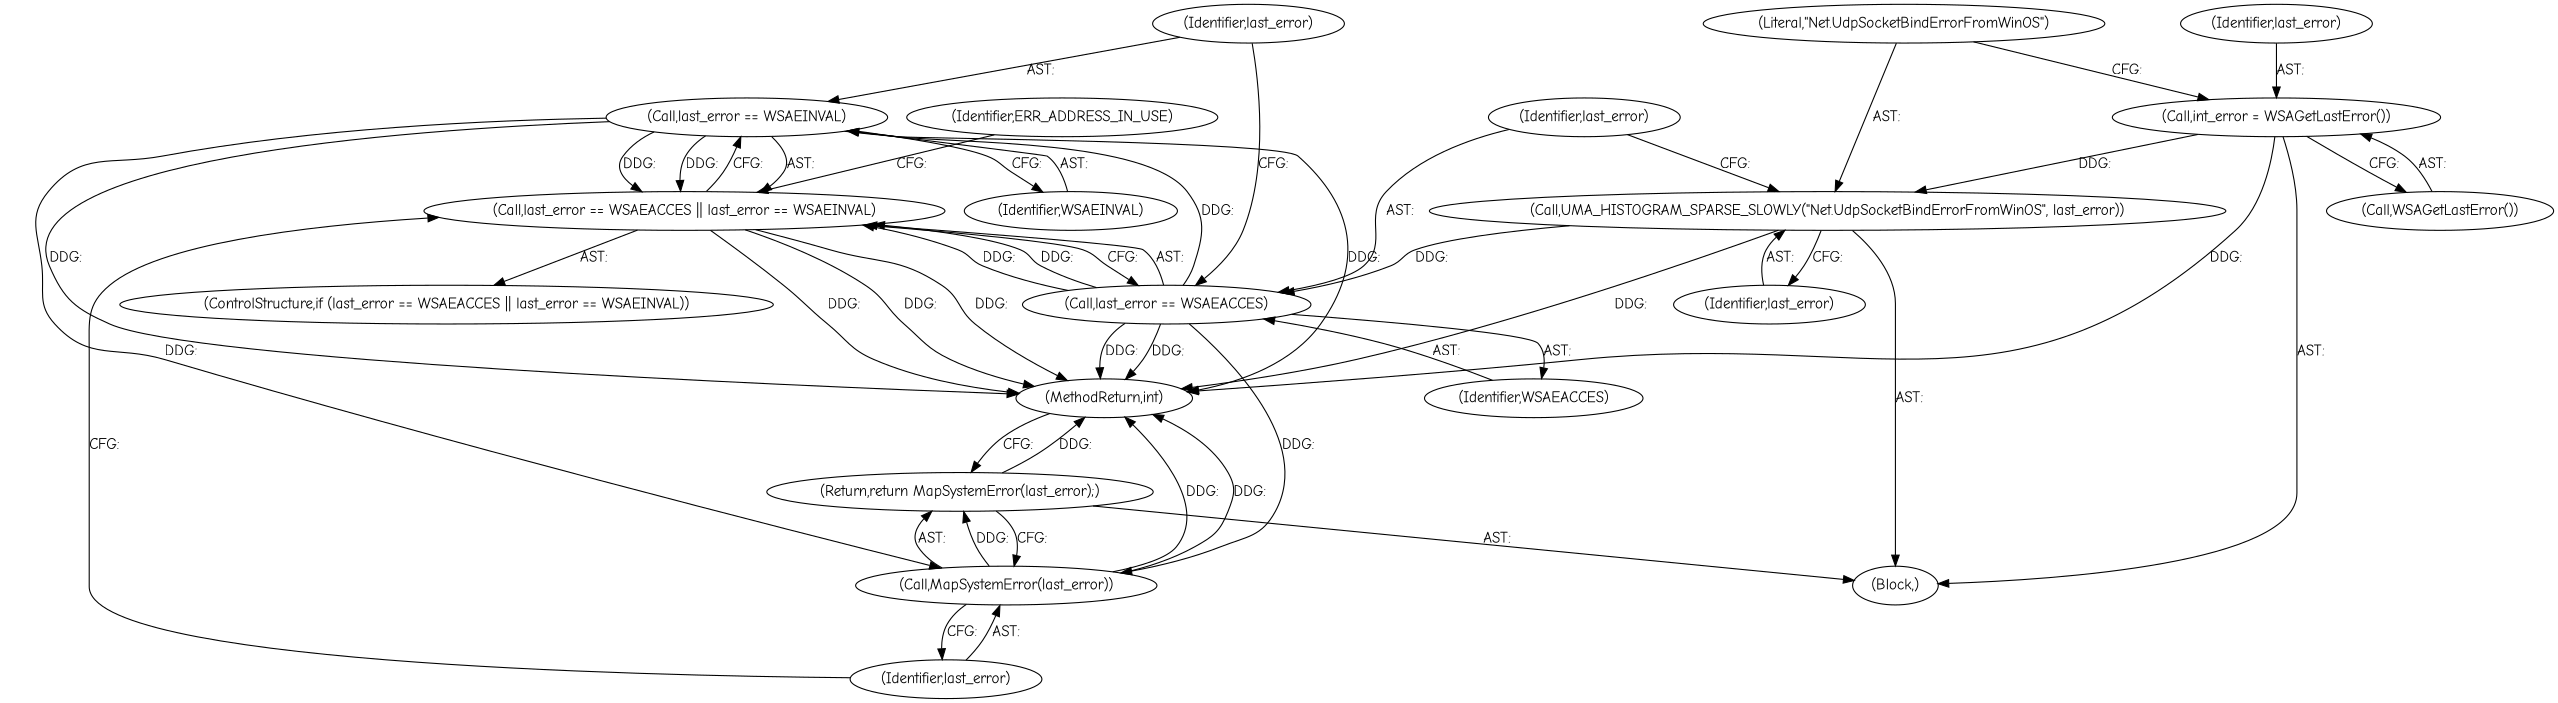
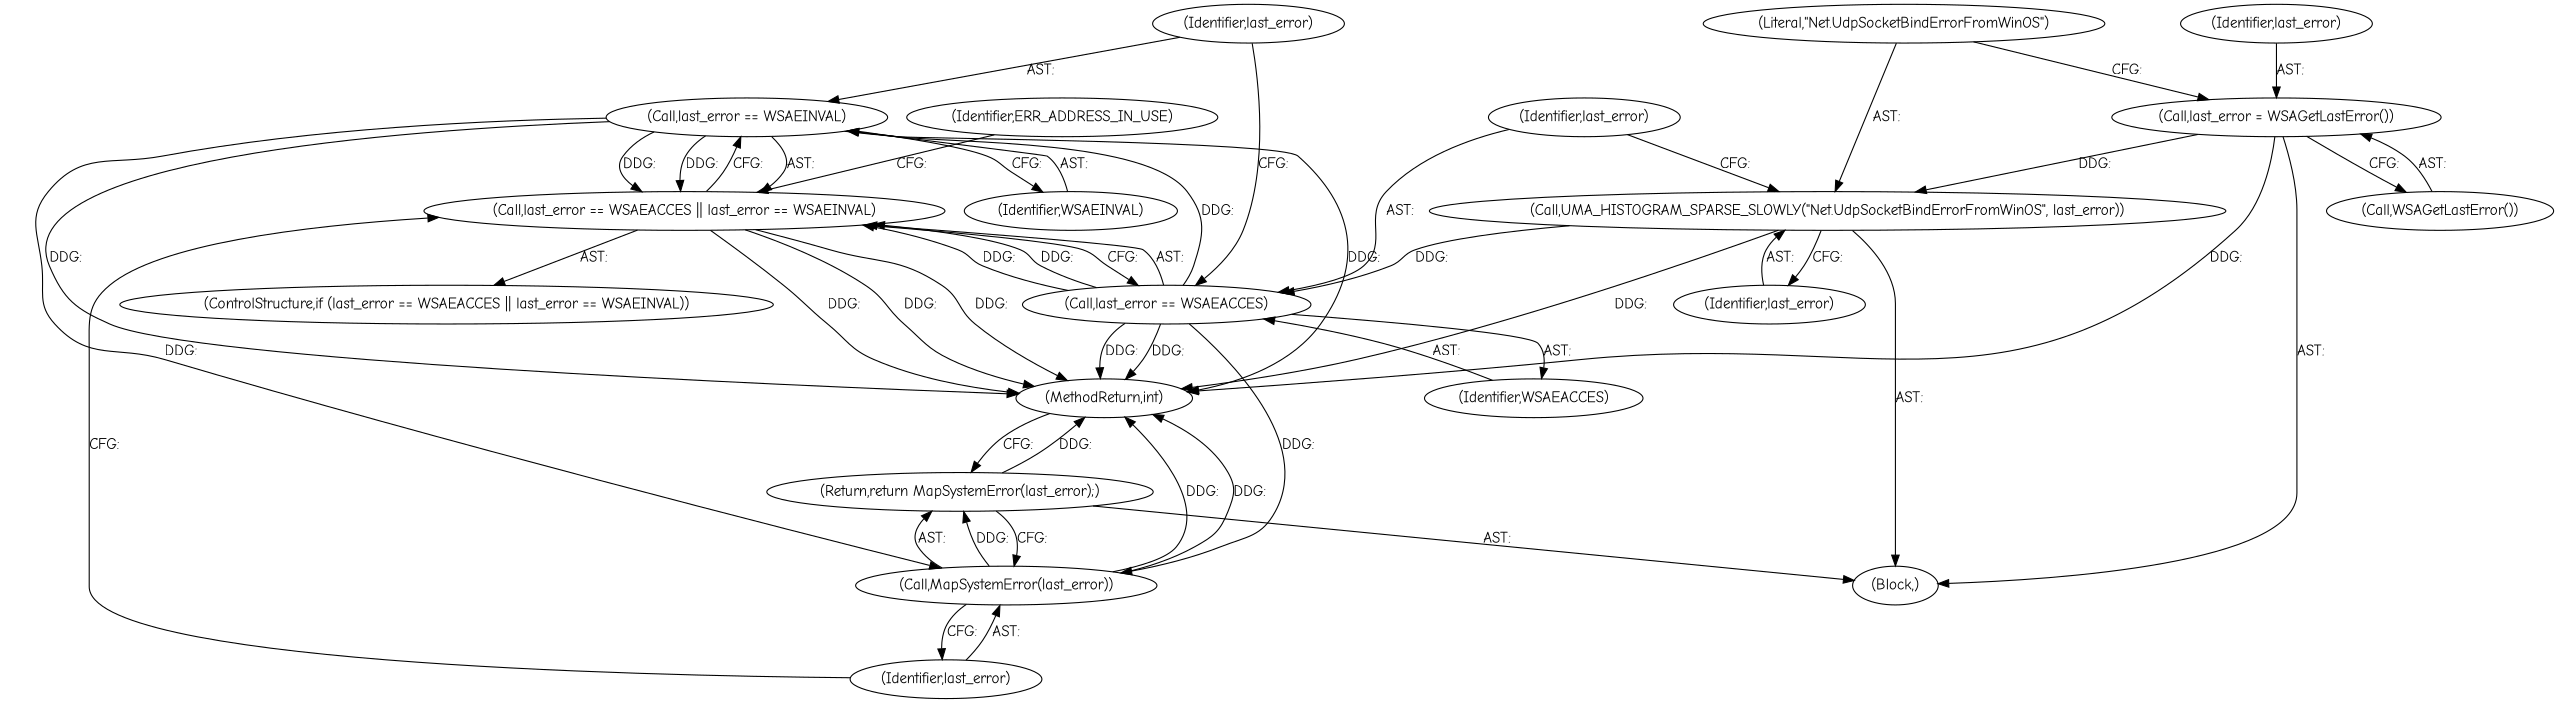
node "(Call,int_error = WSAGetLastError())": label "(Call,int_error = WSAGetLastError())" -> "(Call,last_error = WSAGetLastError())"
